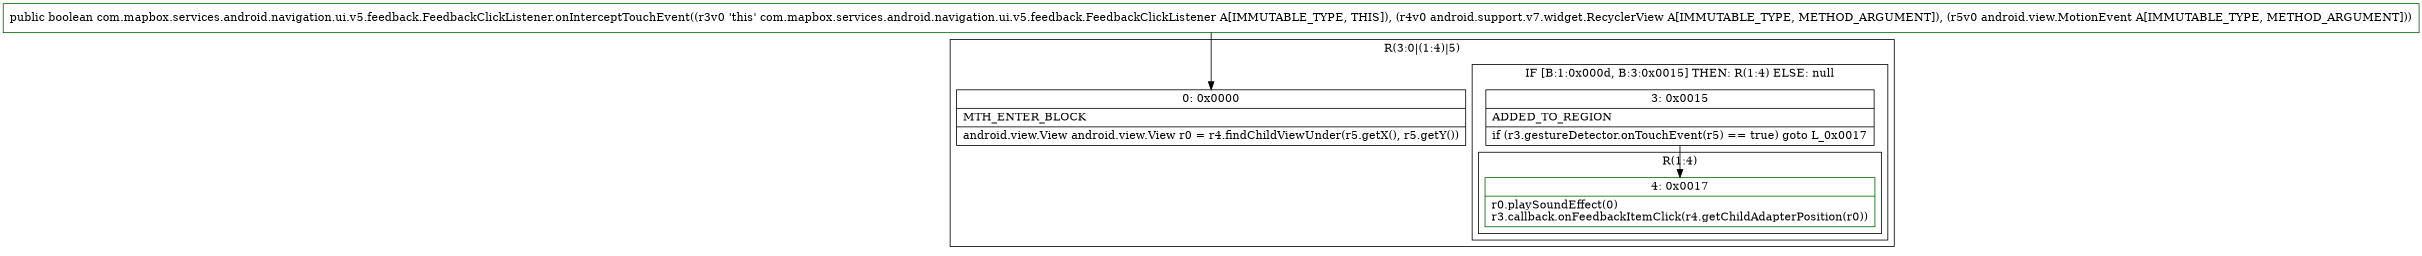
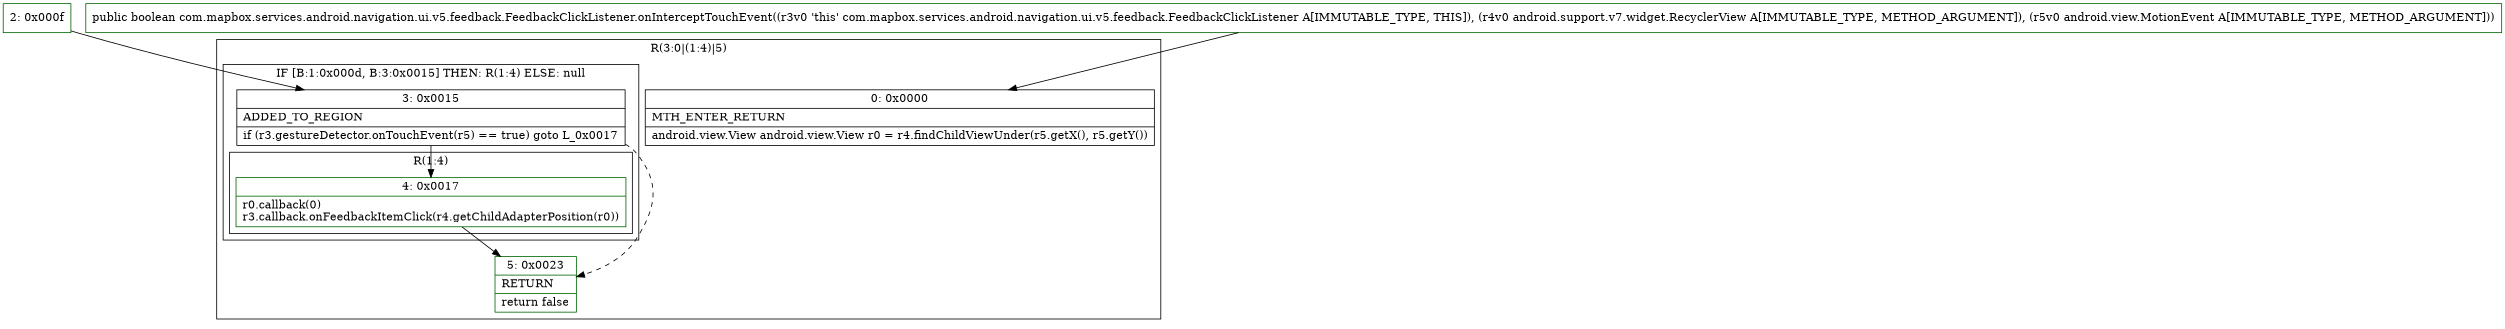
node "2: 0x000f": added
node "0: 0x0000": text "MTH_ENTER_BLOCK" -> "MTH_ENTER_RETURN"
node "4: 0x0017": text "r0.playSoundEffect(0)" -> "r0.callback(0)"
node "5: 0x0023": added
